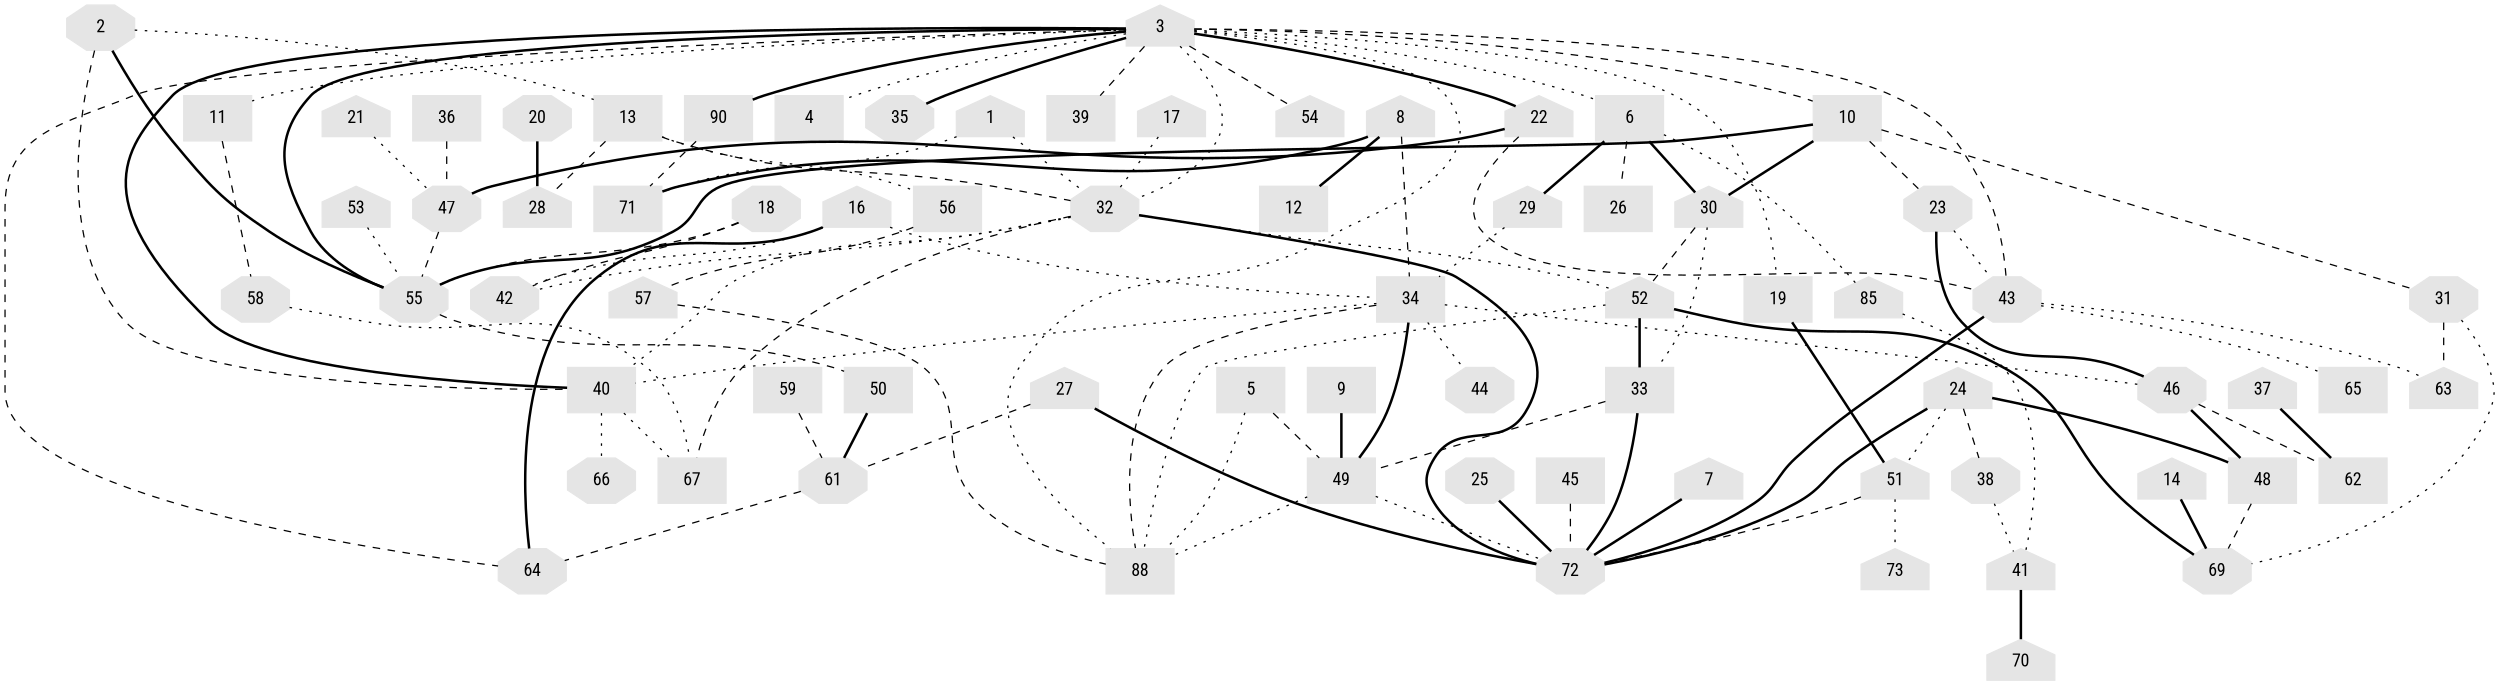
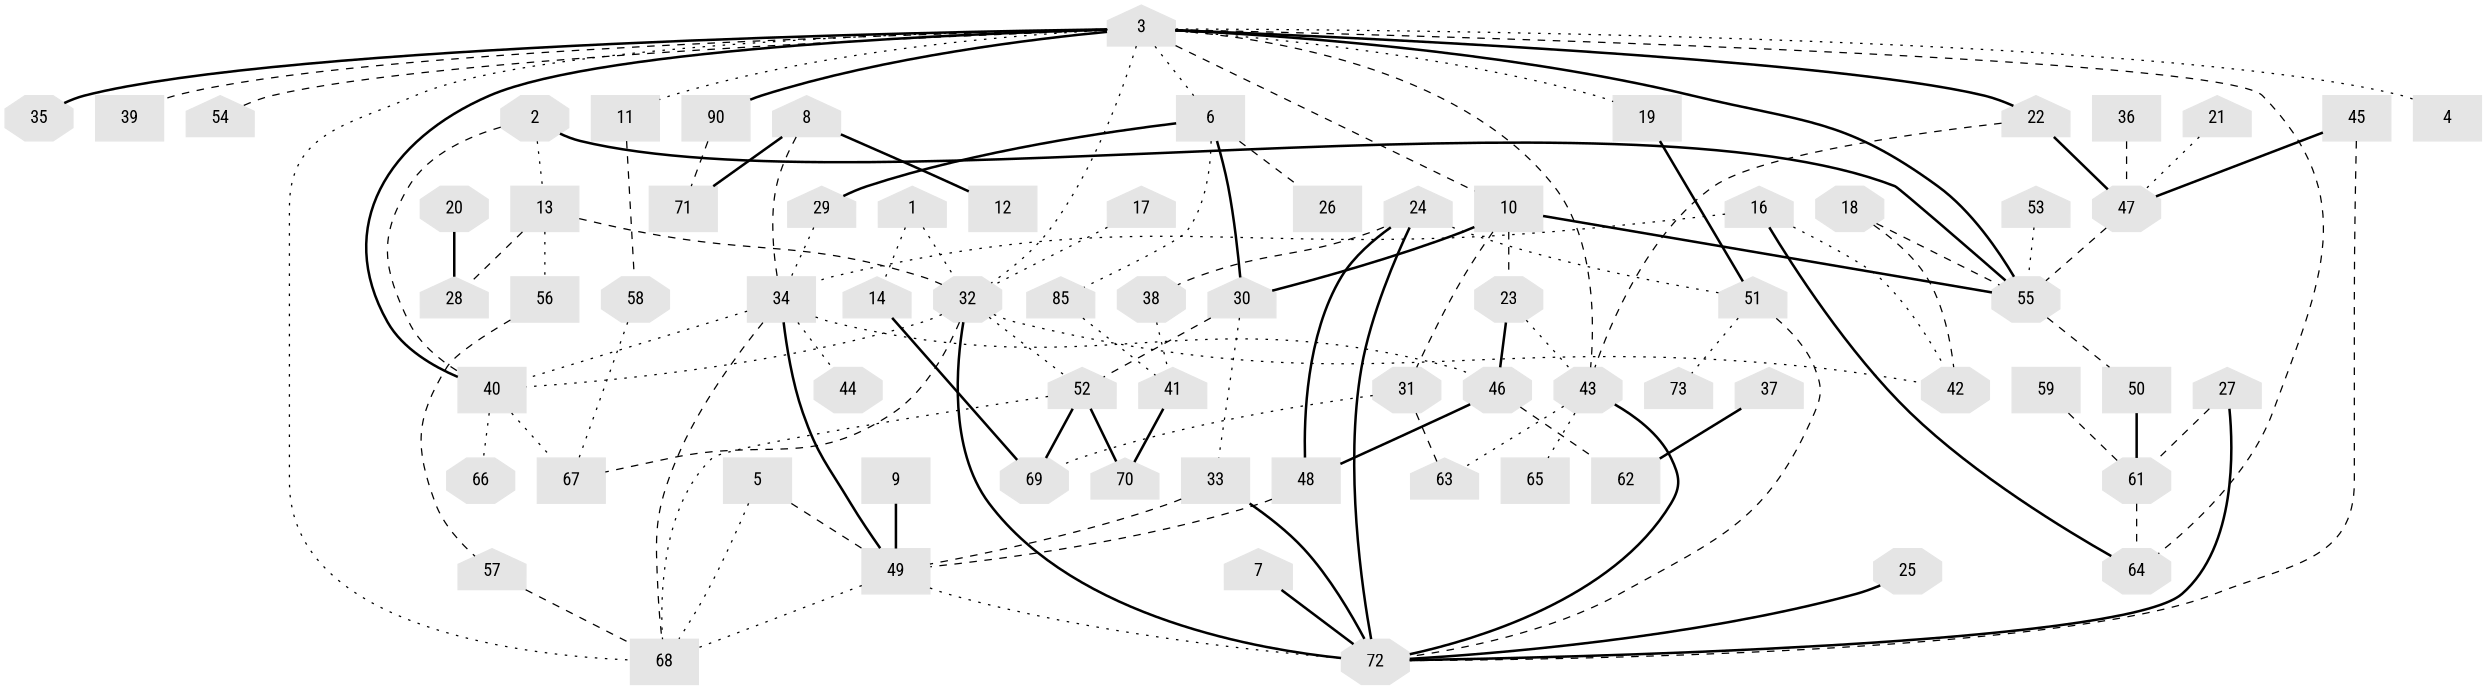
edge "45" -- "47": added
edge "1" -- "71": now "1" -- "14"
edge "52" -- "33": now "52" -- "70"
edge "48" -- "69": now "48" -- "49"
node "88": label "88" -> "68"
